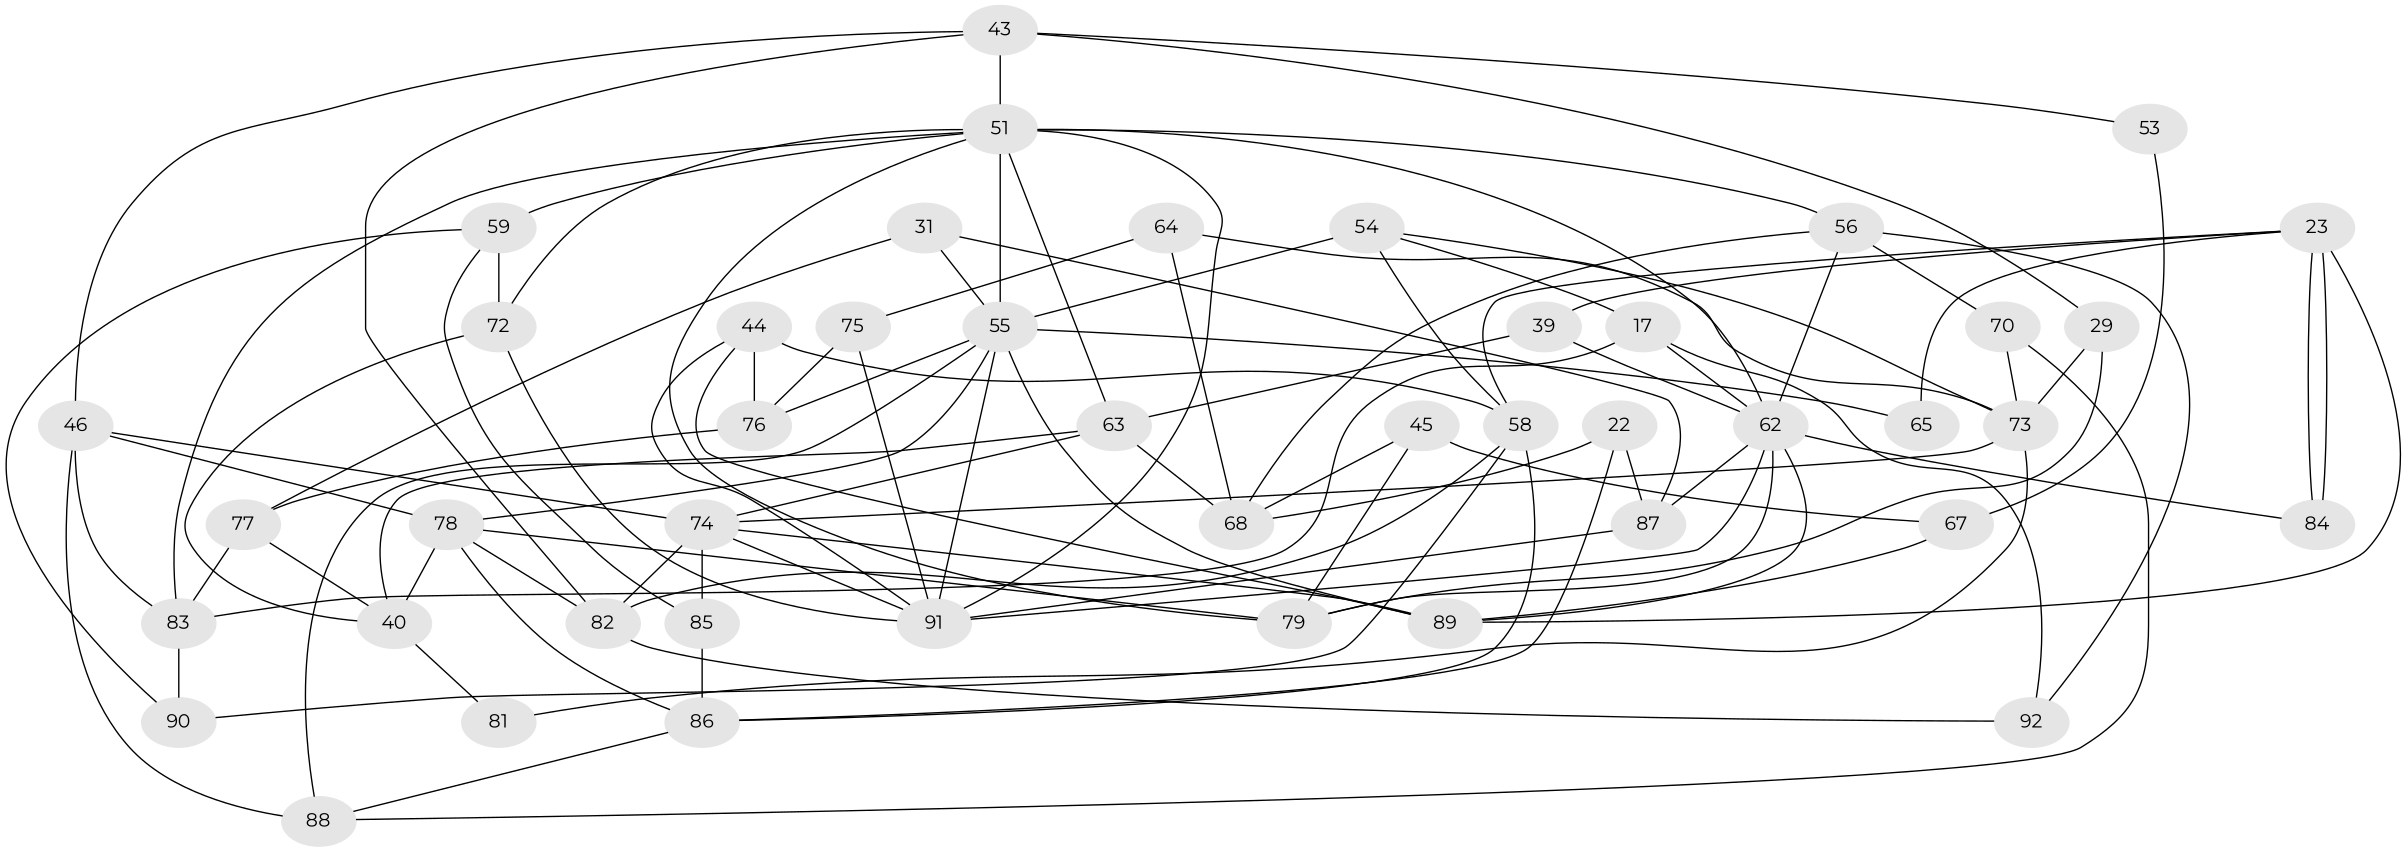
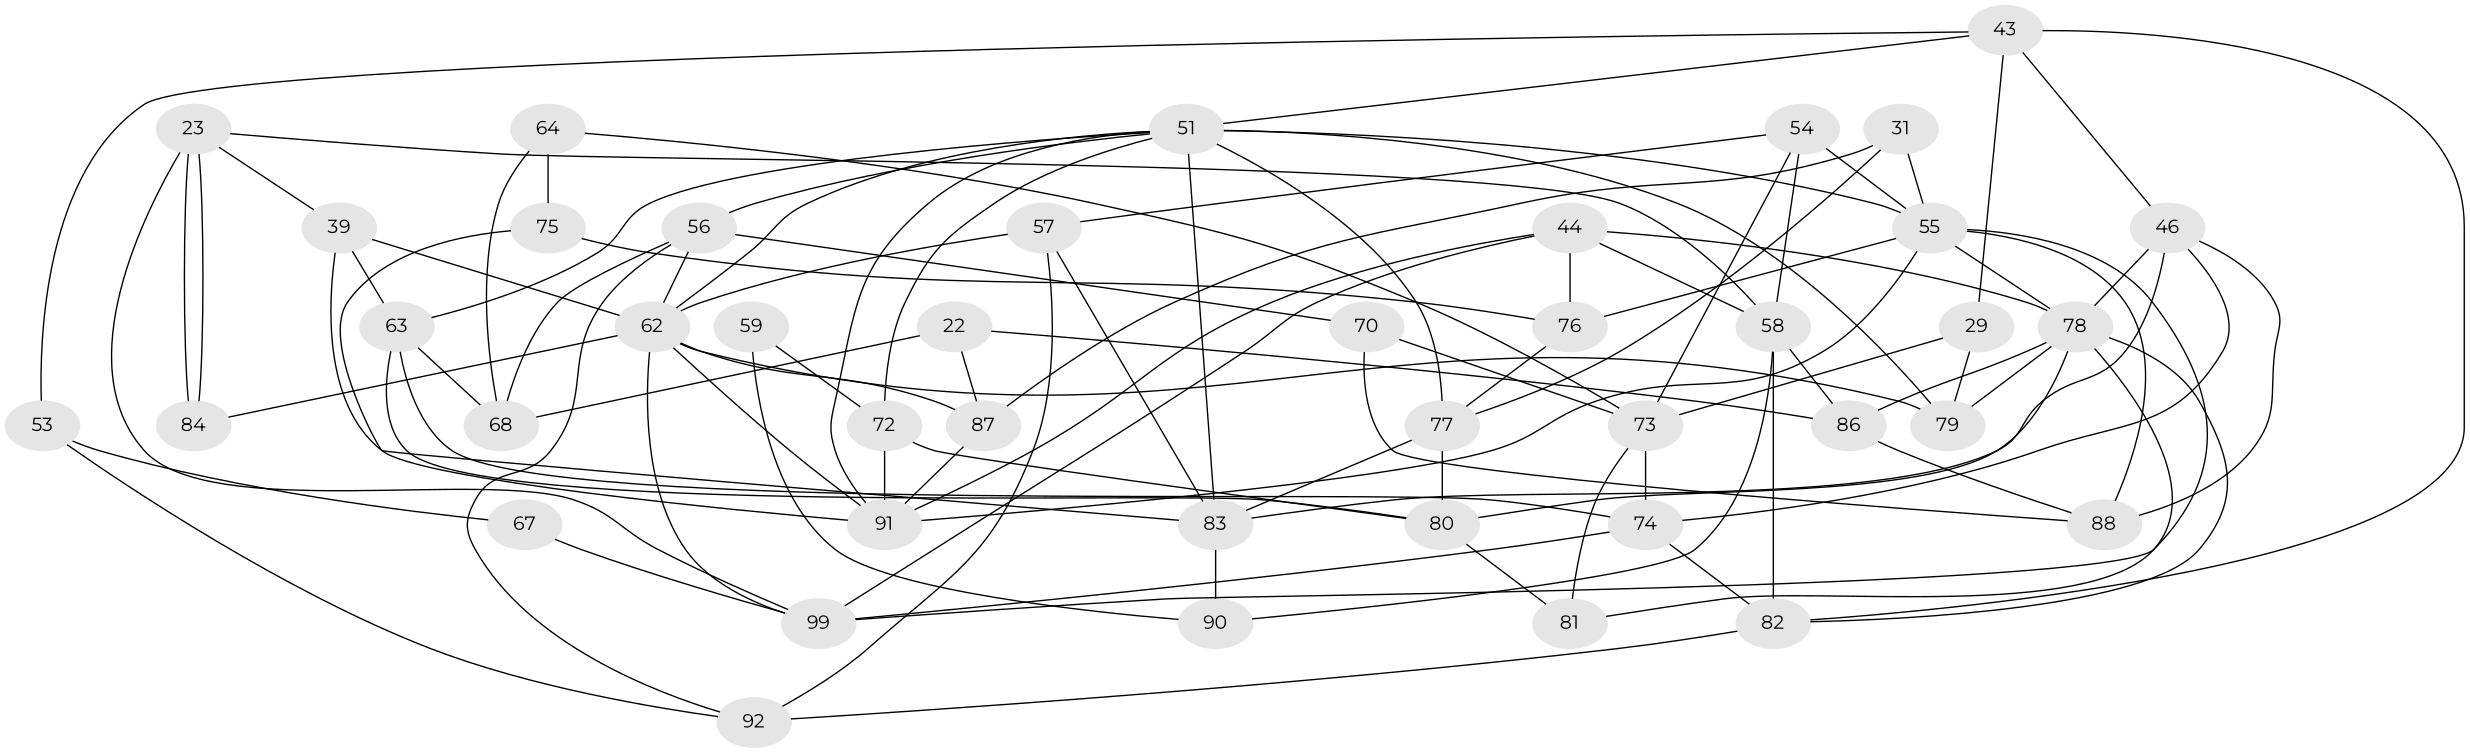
edge "51" -- "59": now "51" -- "77"
edge "44" -- "78": added
node "17": label "17" -> "57"
node "45": removed
node "65": removed
edge "39" -- "83": added
edge "74" -- "91": removed
edge "78" -- "81": added
node "40": label "40" -> "80"
node "85": removed
node "89": label "89" -> "99"
edge "53" -- "92": added
